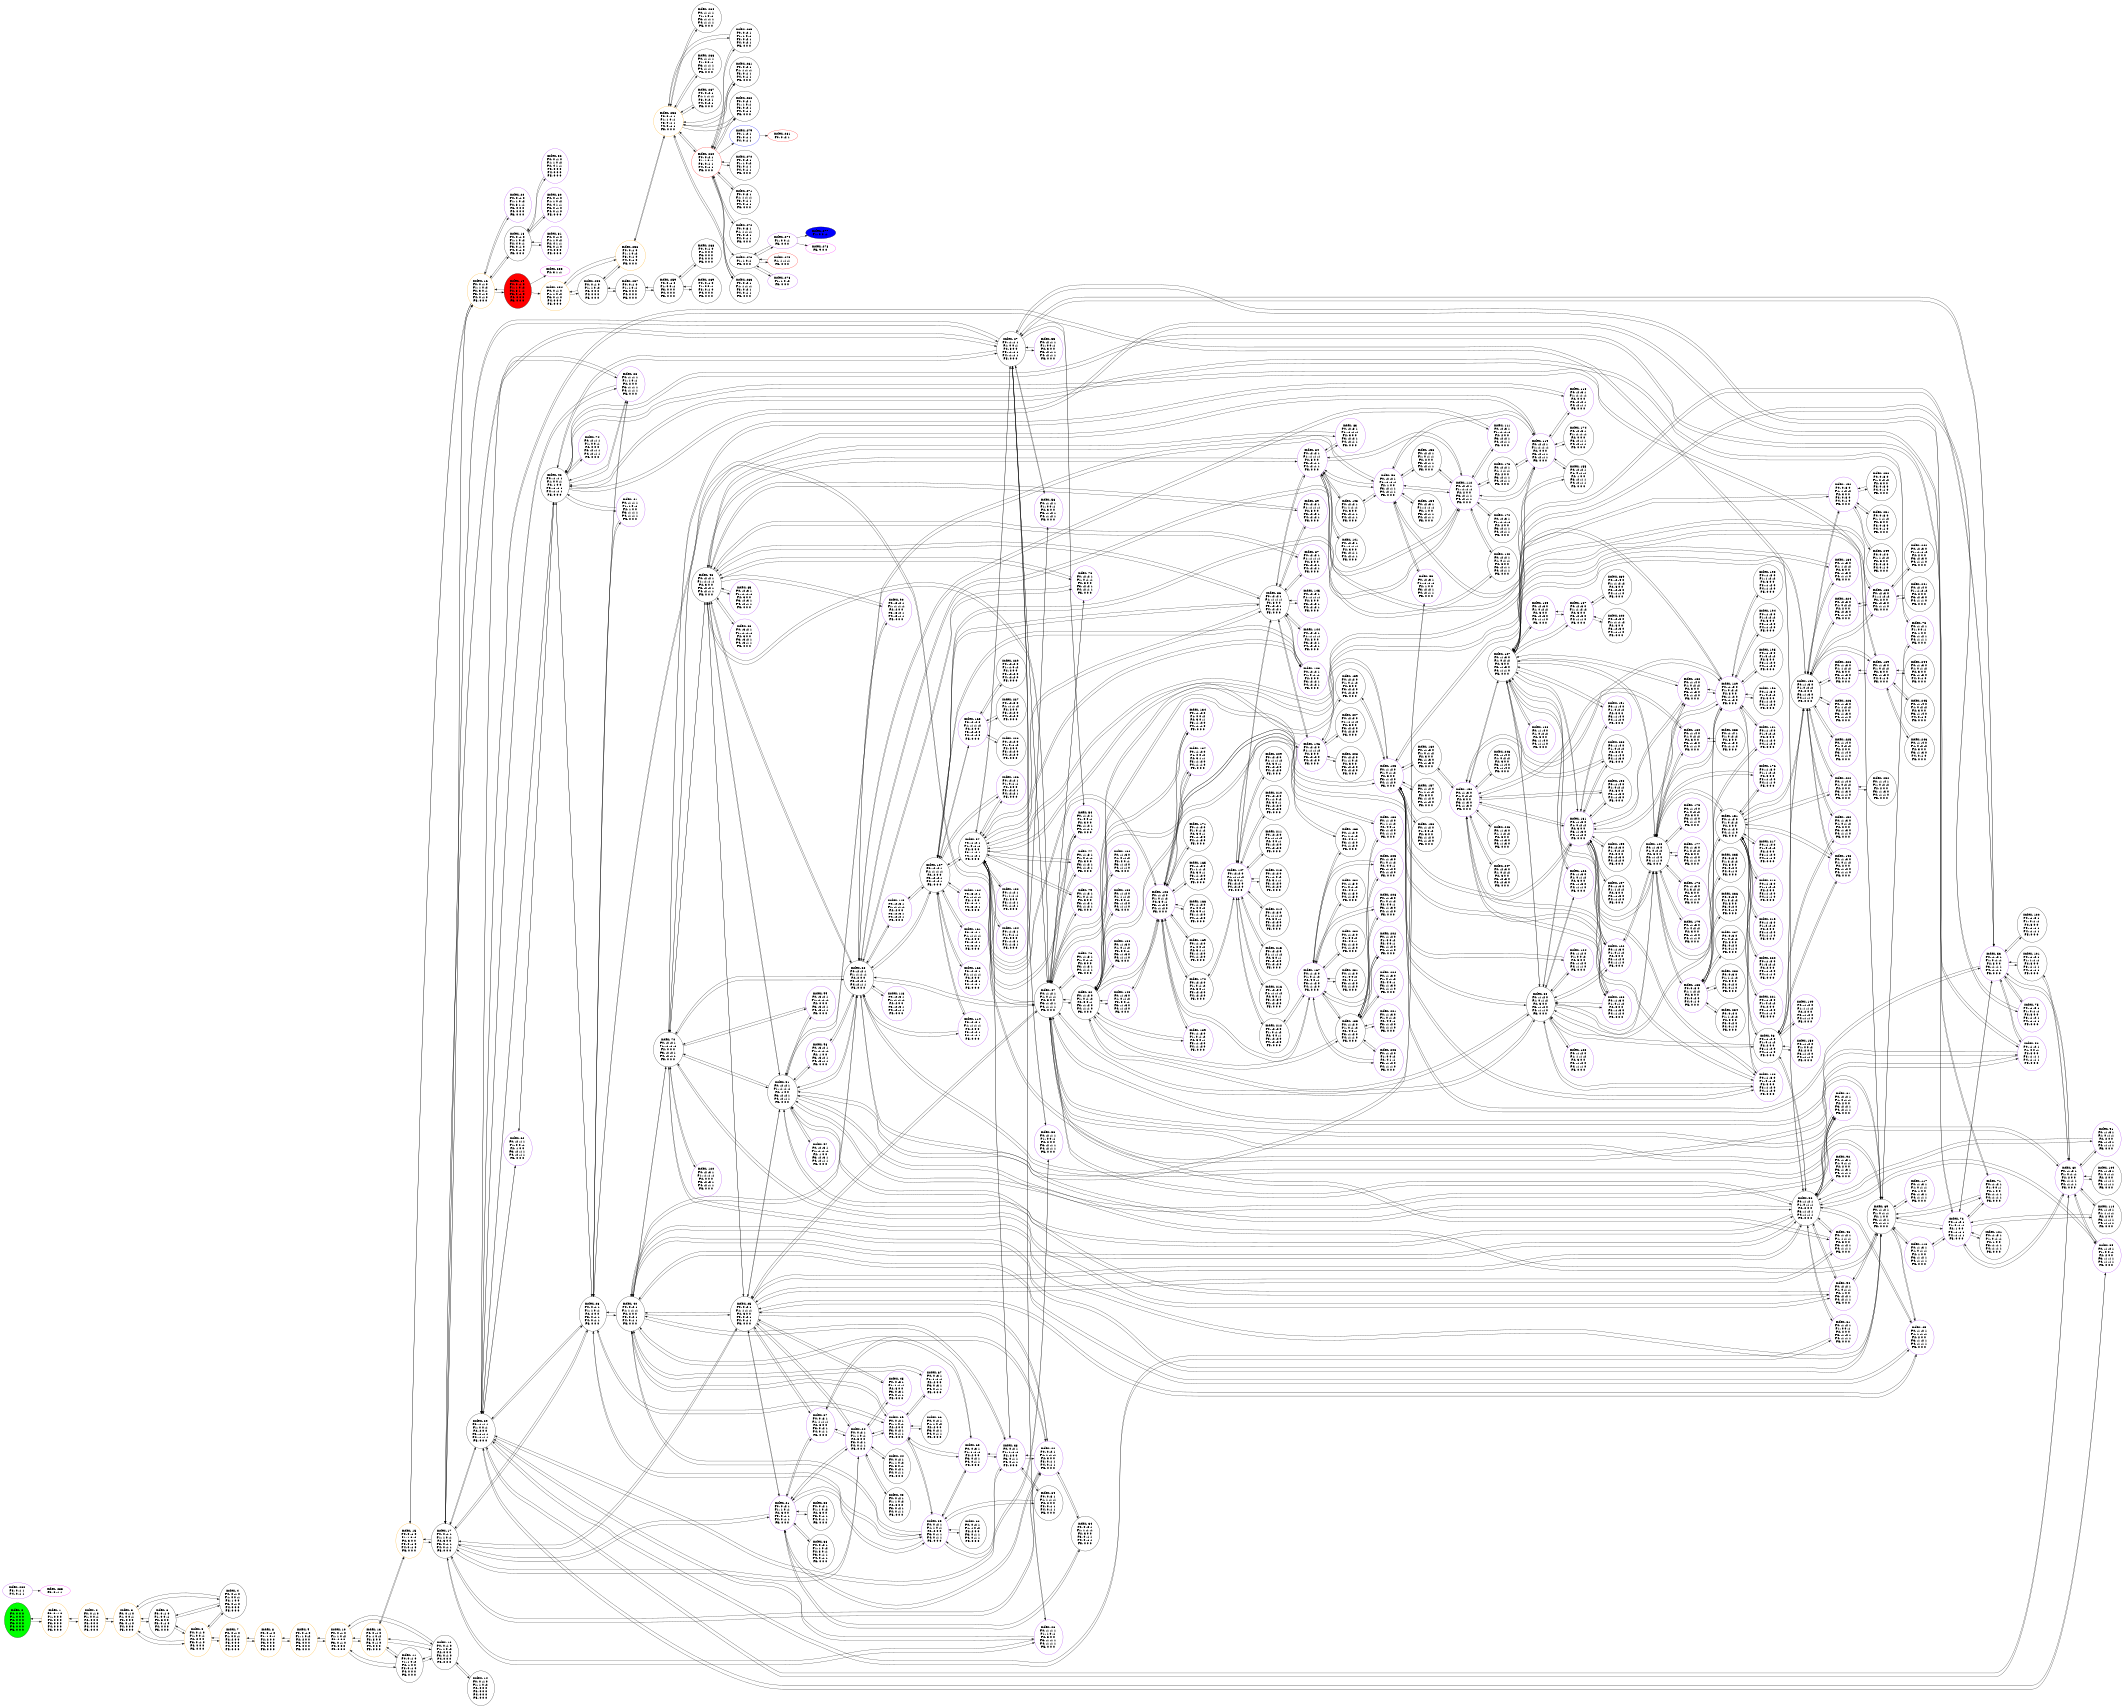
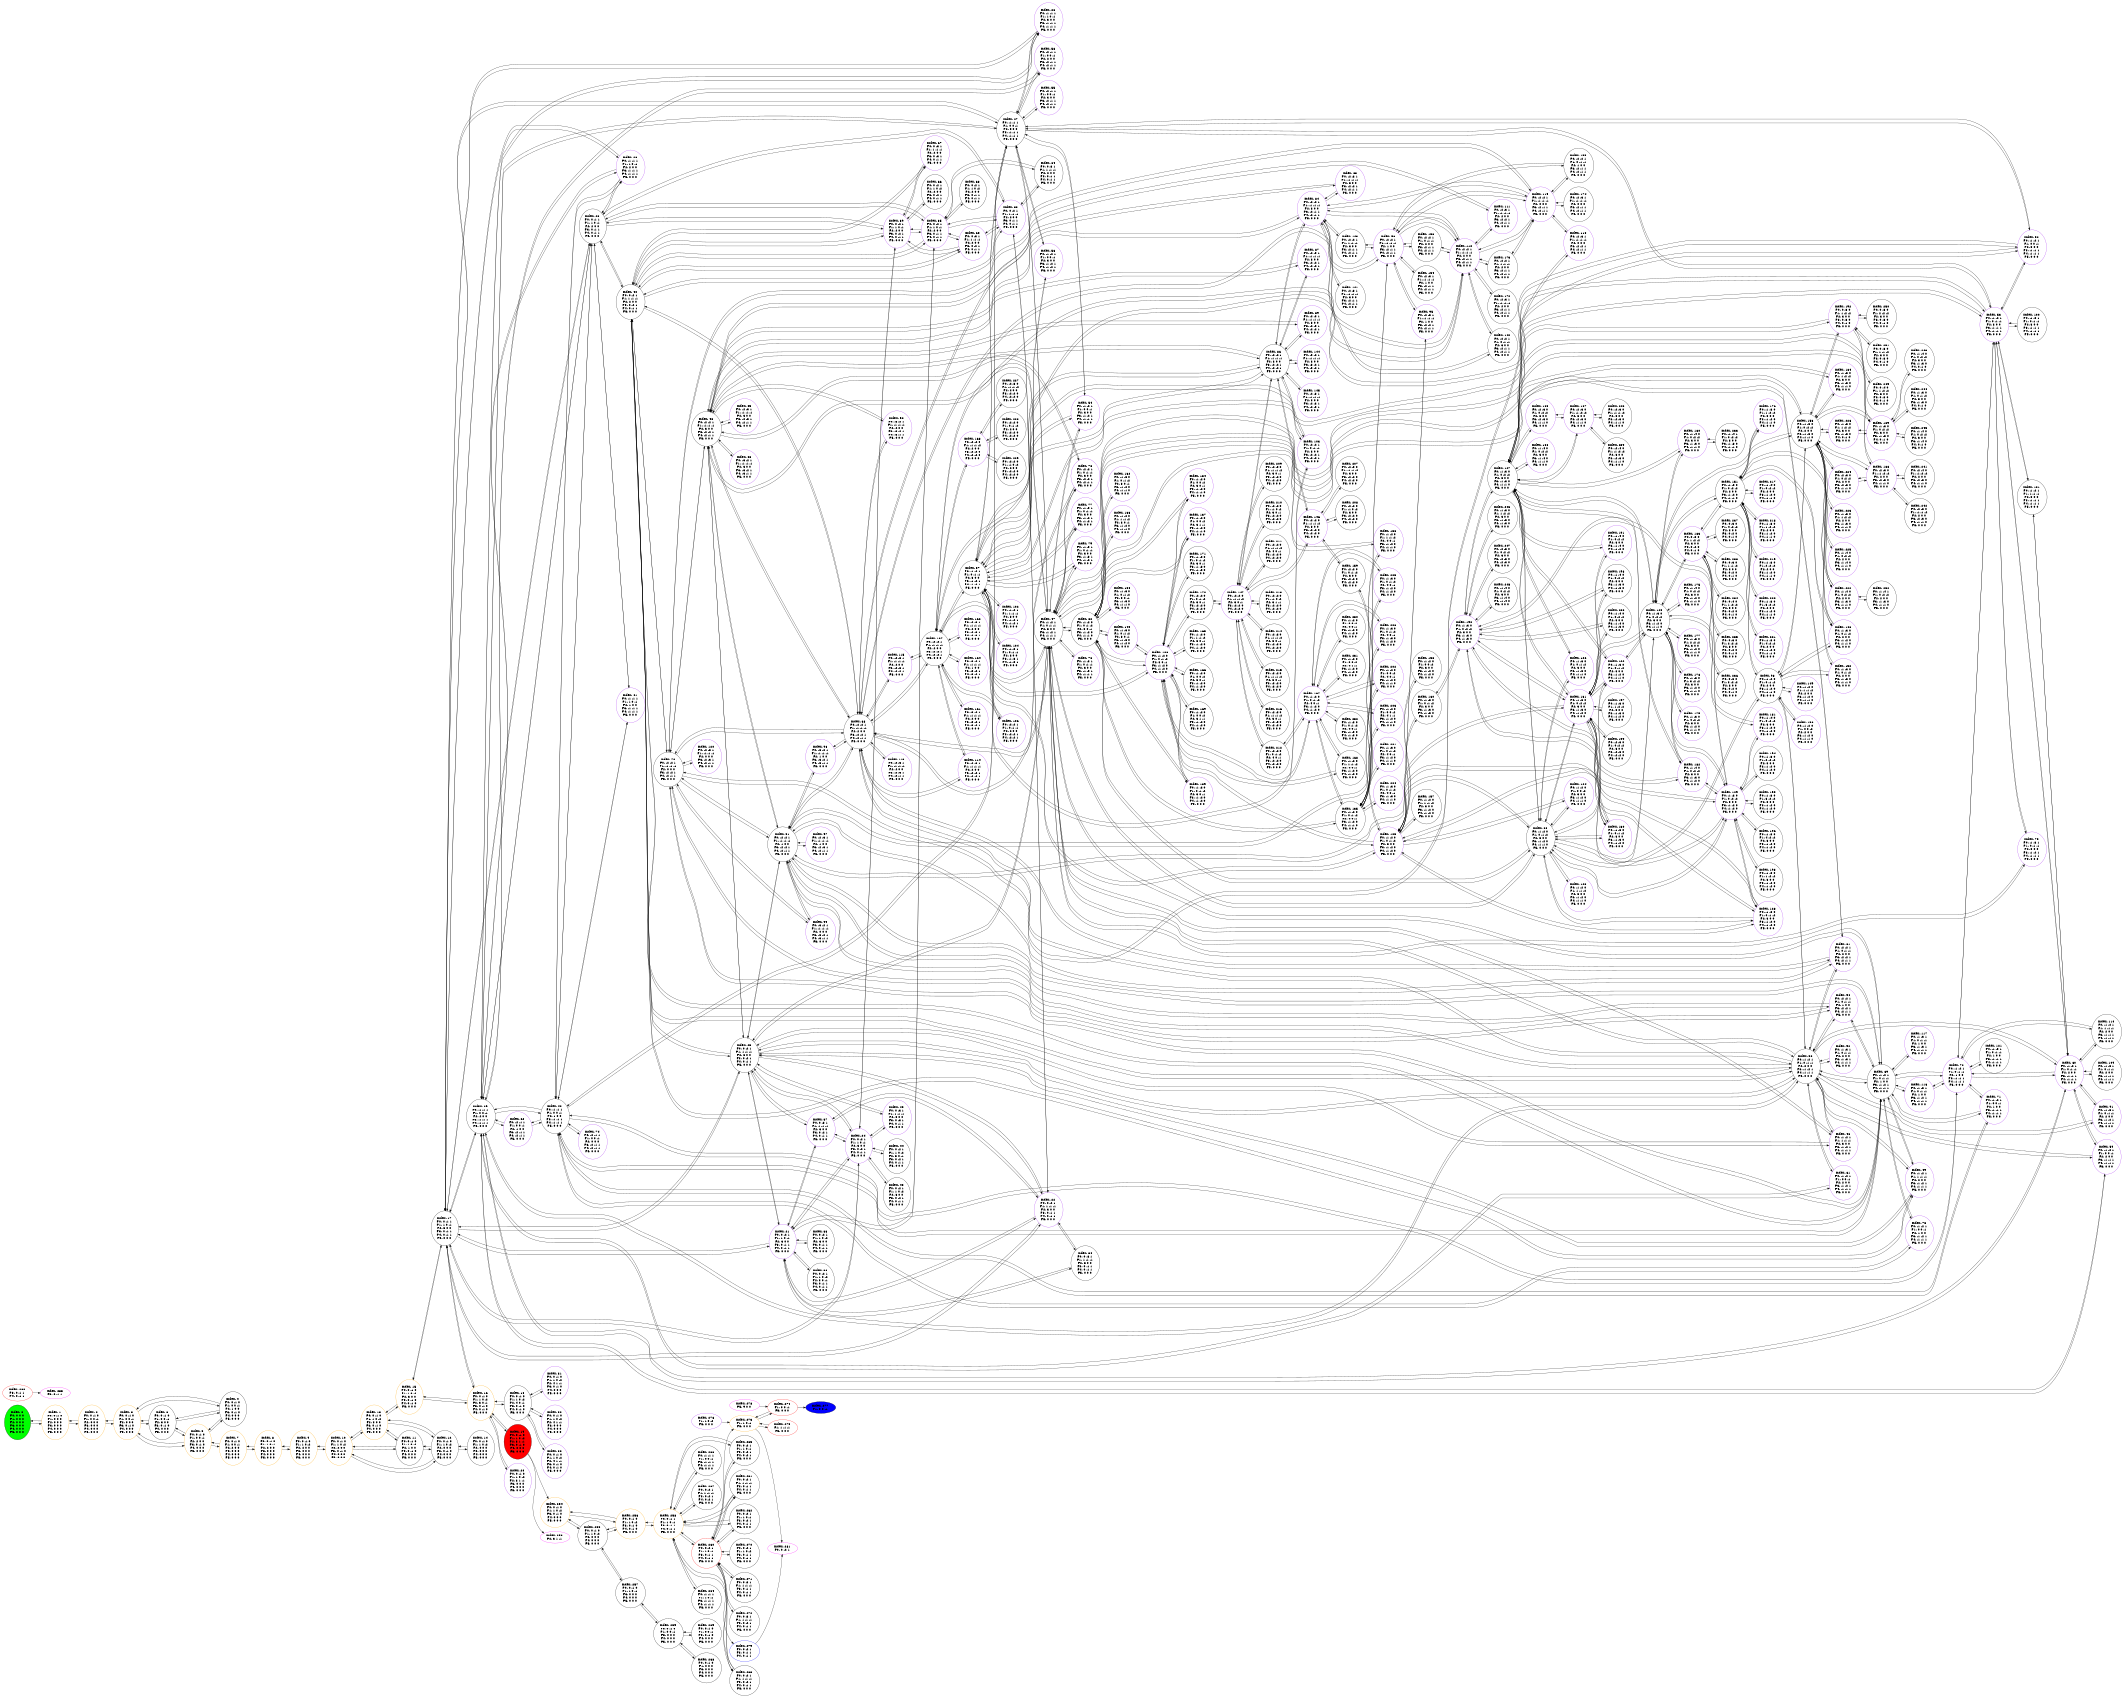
node "Index: 279 P0: 1 -2 1 P3: 0 -1 1 P4: 0 -1 1": label "Index: 279 P0: 1 -2 1 P3: 0 -1 1 P4: 0 -1 1" -> "Index: 279 P0: 0 -2 1 P3: 0 -1 1 P4: 0 -1 1"
node "Index: 281 P0: 0 -2 1": color red -> fuchsia
node "Index: 274 P1: 0 0 -1 P5: 0 0 0": color purple -> red
edge "Index: 274 P1: 0 0 -1 P5: 0 0 0" -> "Index: 278 P5: 9 0 0": reversed
node "Index: 273 P1: 1 0 -1 P5: 0 0 0": color black -> orange
edge "Index: 273 P1: 1 0 -1 P5: 0 0 0" -> "Index: 276 P1: 1 0 -2 P5: 0 0 0": now "Index: 273 P1: 1 0 -1 P5: 0 0 0" -> "Index: 281 P0: 0 -2 1"
node "Index: 280 P3: 0 -1 1 P4: 0 -1 1": color purple -> red
